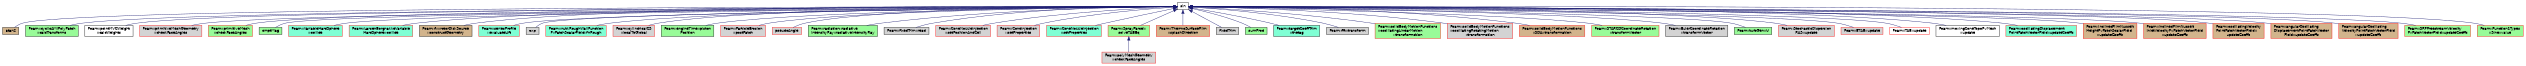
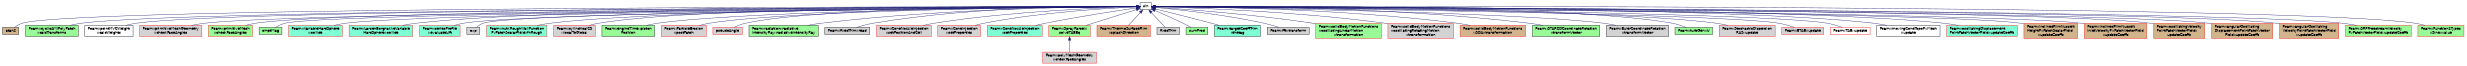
node "Foam::fv::rotorDiskSource ::constructGeometry": removed
node "Foam::STARCDCoordinateRotation ::transformVector": color red -> black
